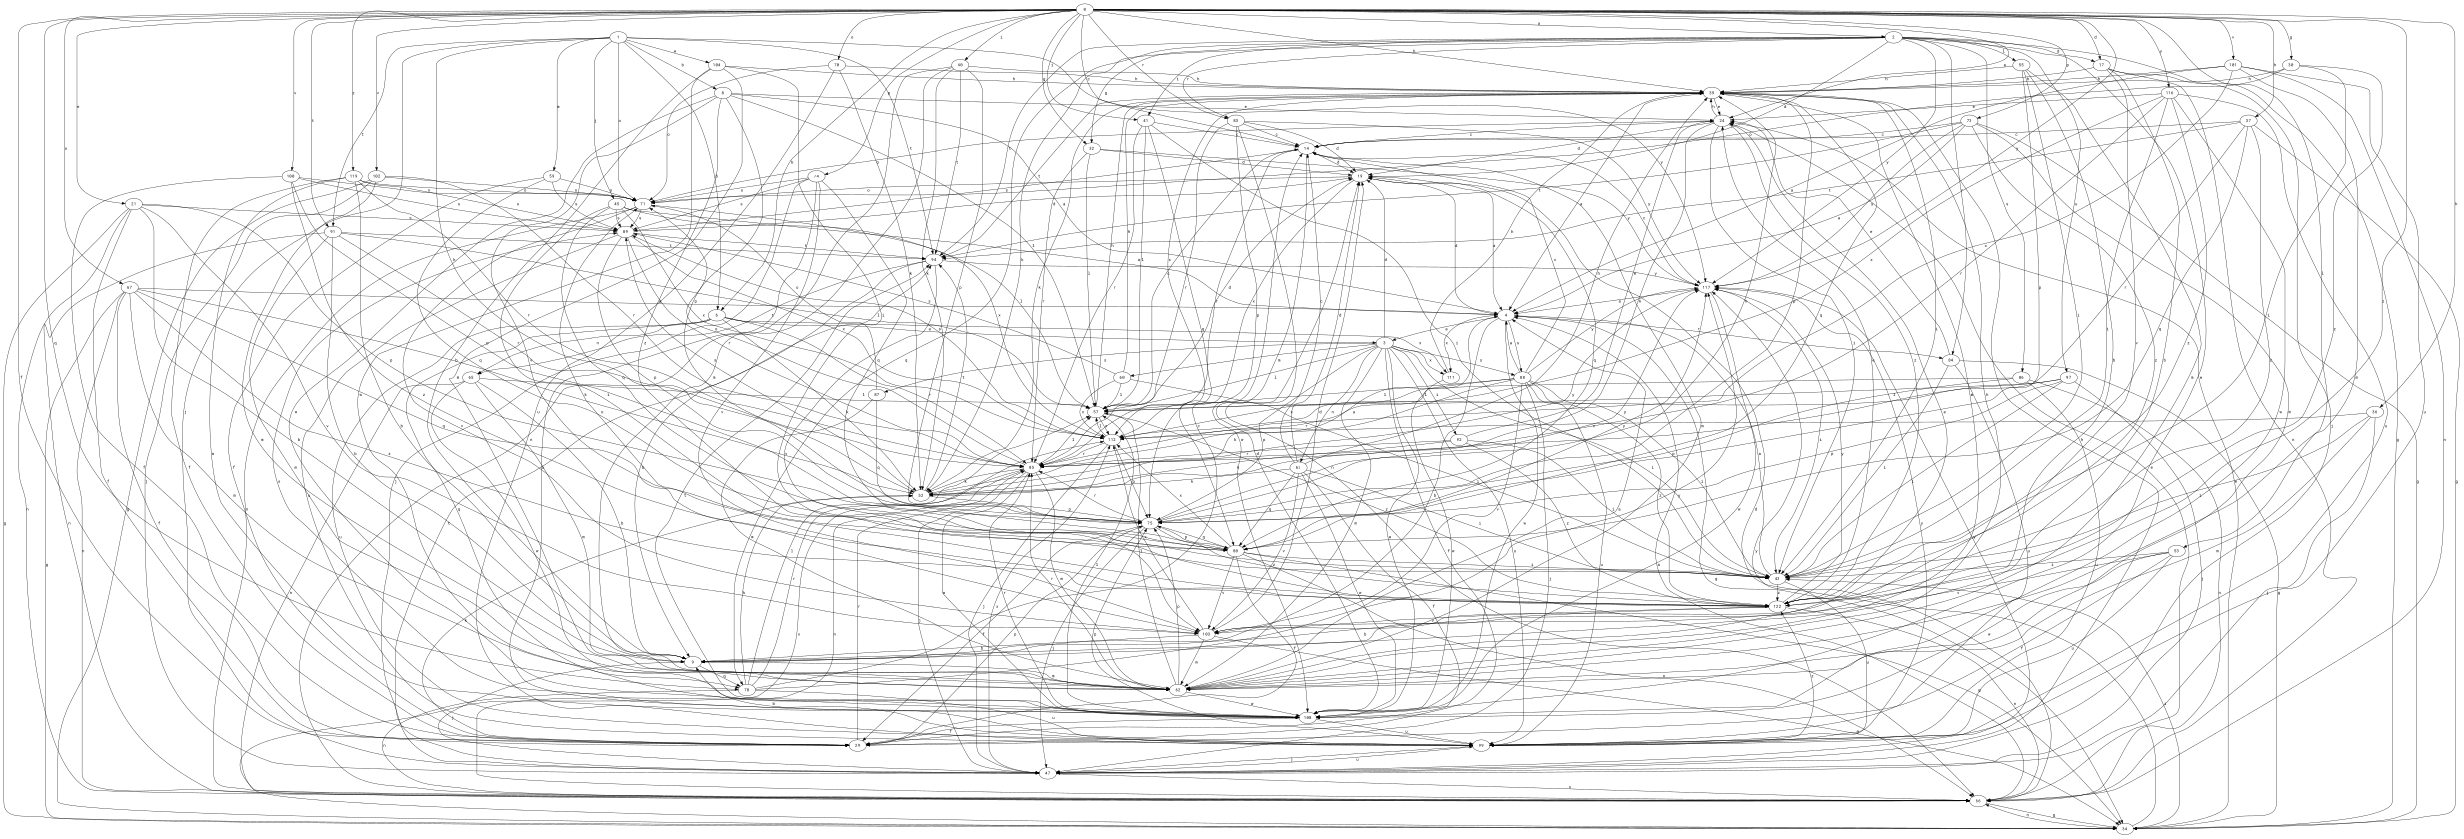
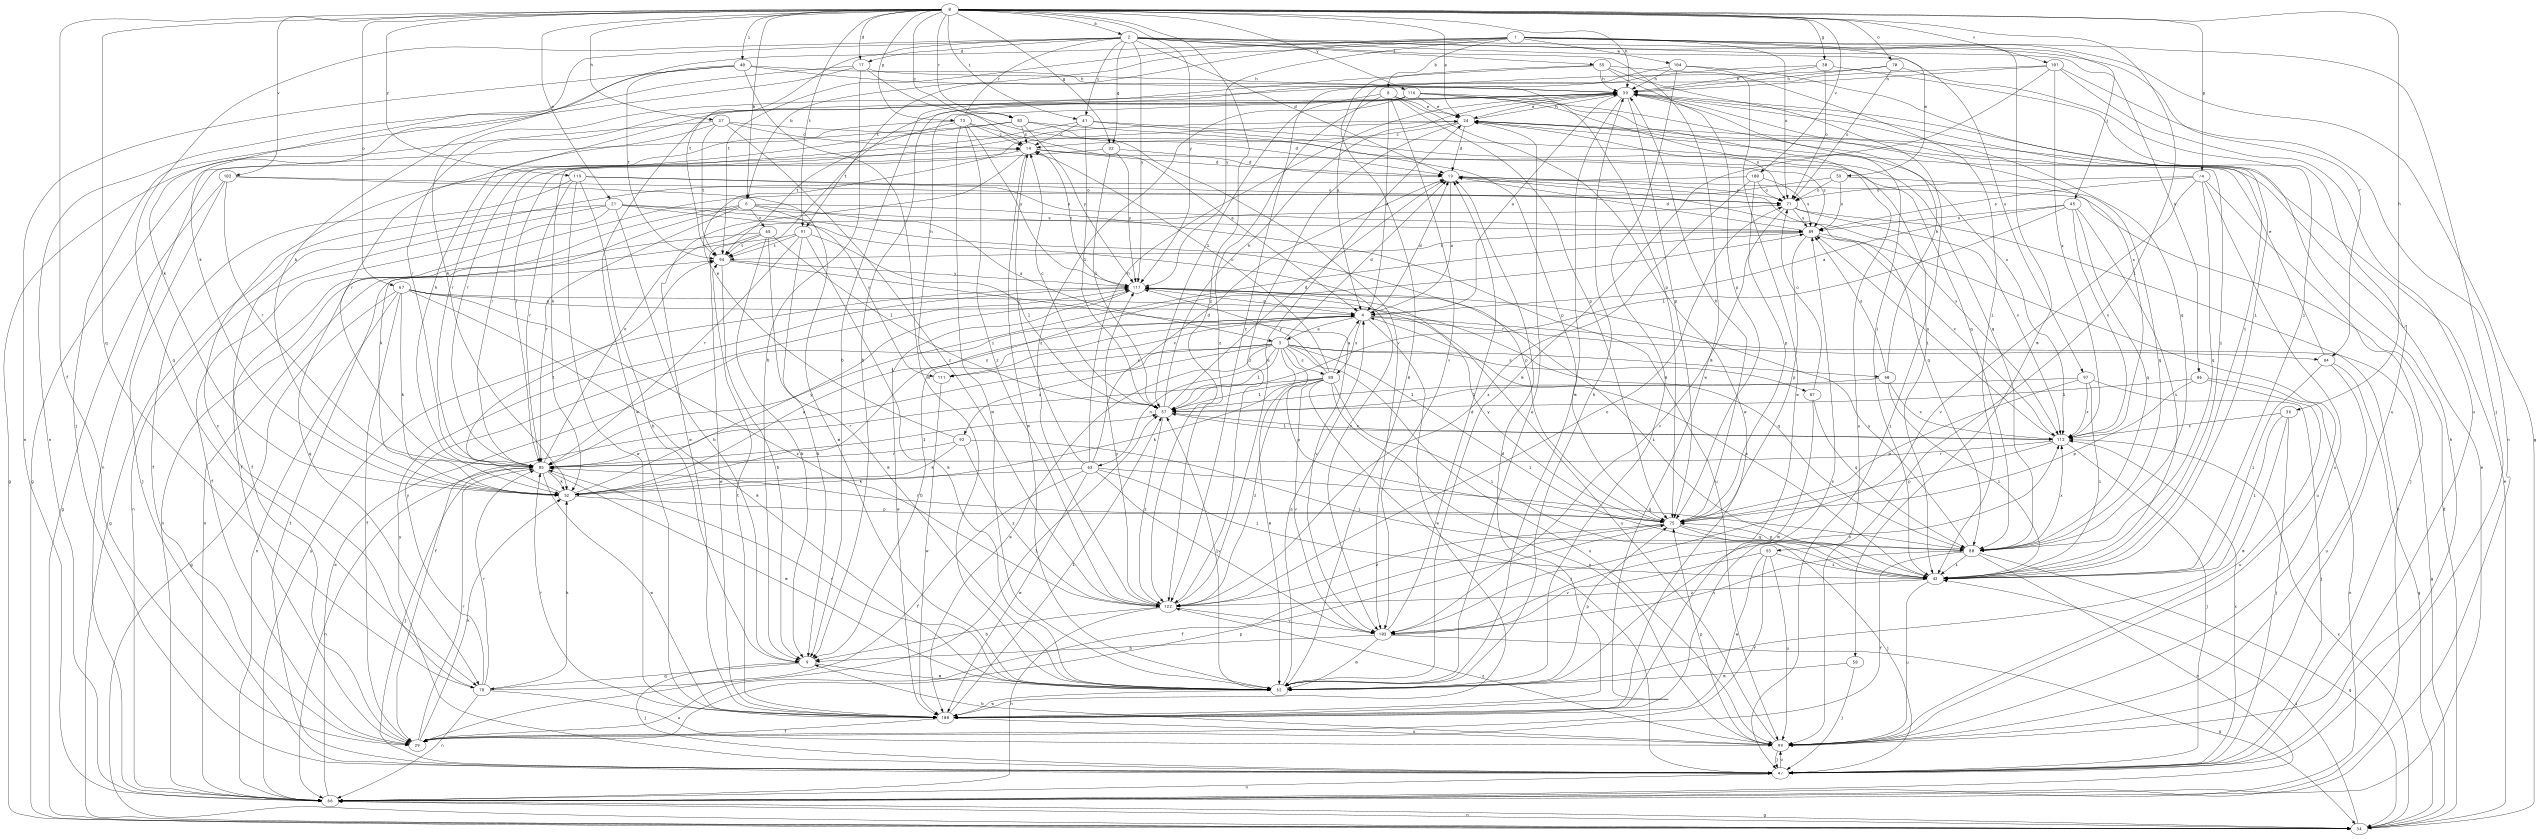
edge "55" -> "47": added, label "j"
edge "94" -> "65": reversed
edge "89" -> "85": label "r" -> "i"
node "58": added
